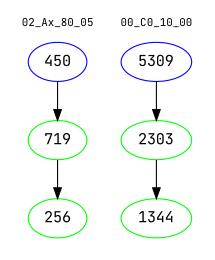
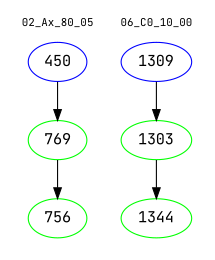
cluster "00_C0_10_00": label "00_C0_10_00" -> "06_C0_10_00"
node "5309": label "5309" -> "1309"
node "719": label "719" -> "769"
node "2303": label "2303" -> "1303"
node "256": label "256" -> "756"
